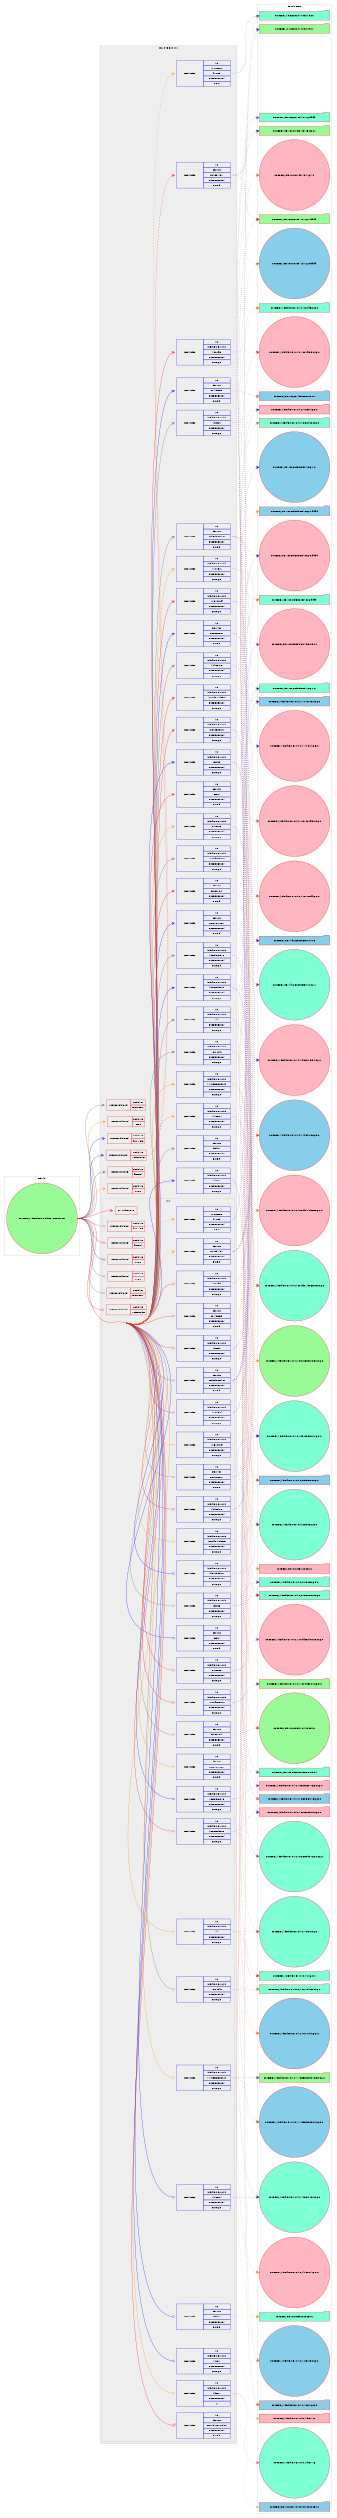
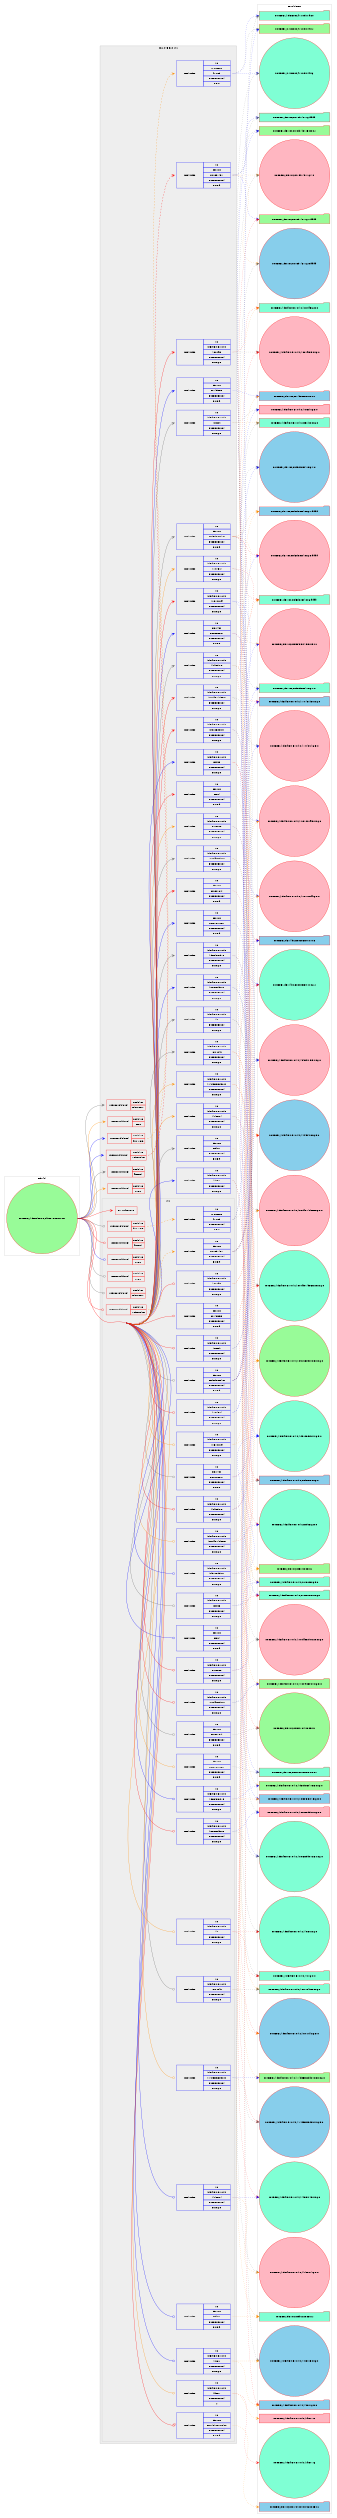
node "portage://sys-apps/fwupd-1.9.16": added
node "portage://kde-frameworks/kcrash-5.116.0": label "portage://kde-frameworks/kcrash-5.116.0" -> "portage://kde-frameworks/qtgui-5.116.0"
node "portage://dev-qt/qtgui-5.15.14": fillcolor lightpink -> palegreen
node "portage://kde-frameworks/kdeclarative-5.116.0": fillcolor lightpink -> palegreen
